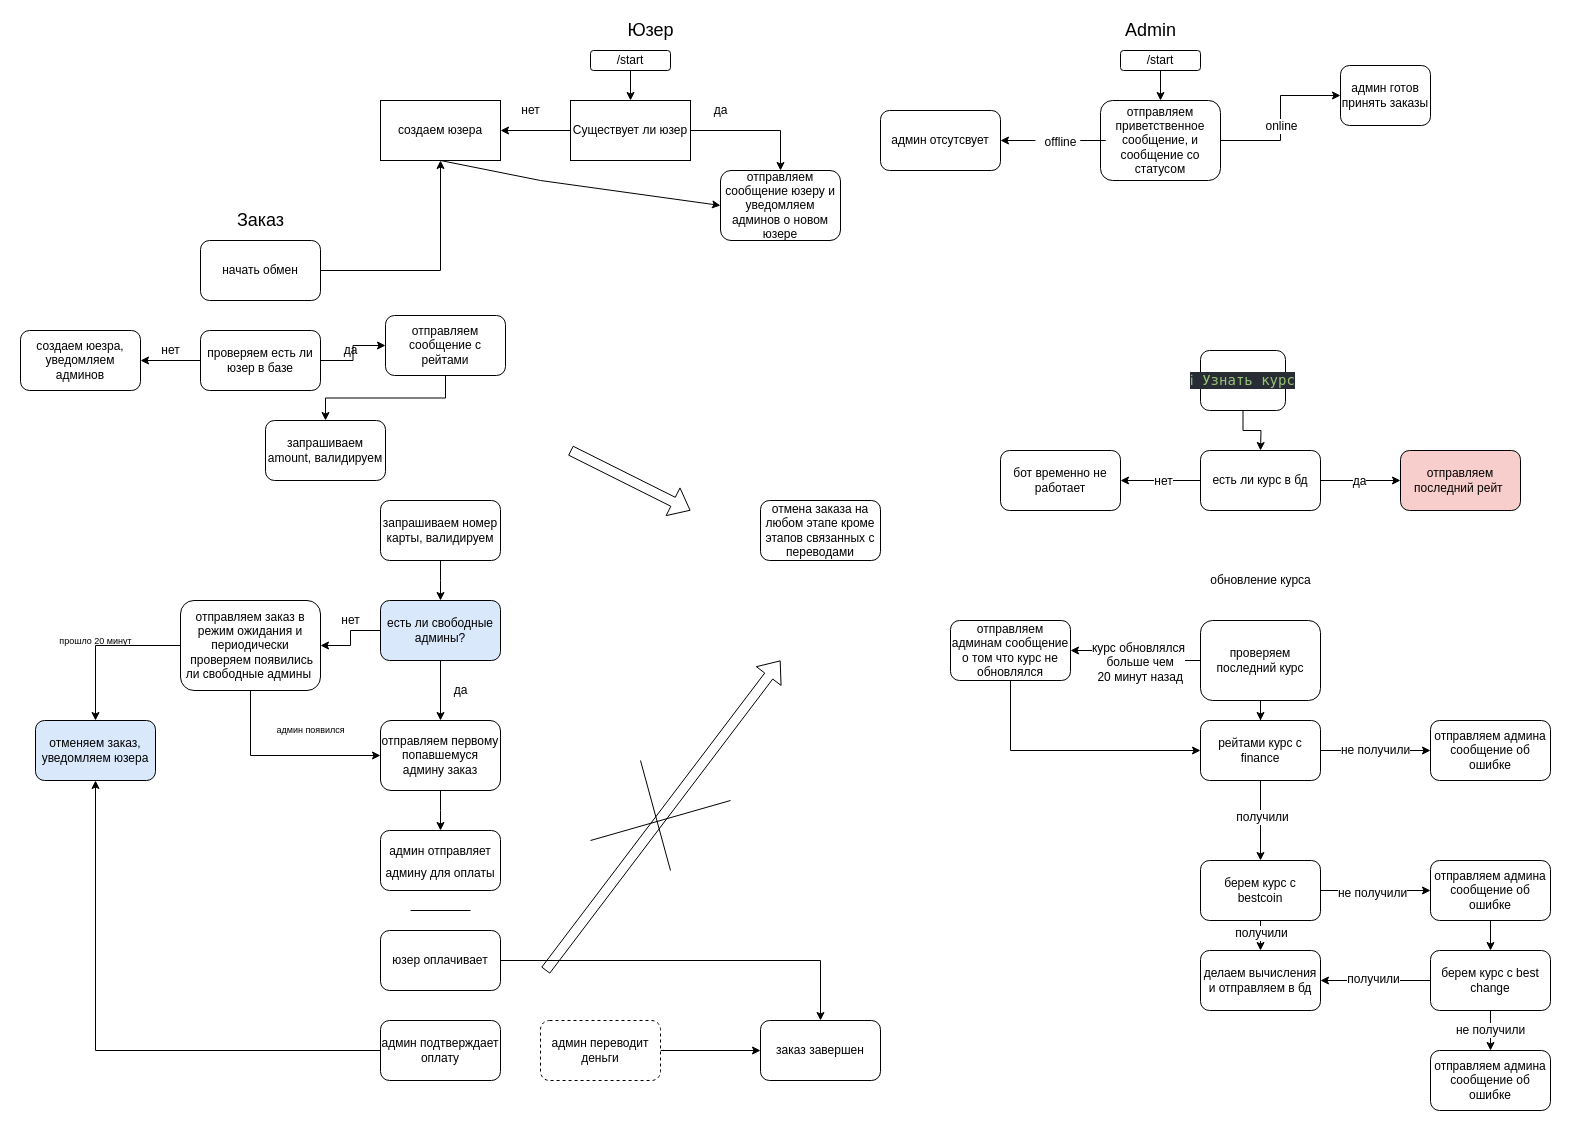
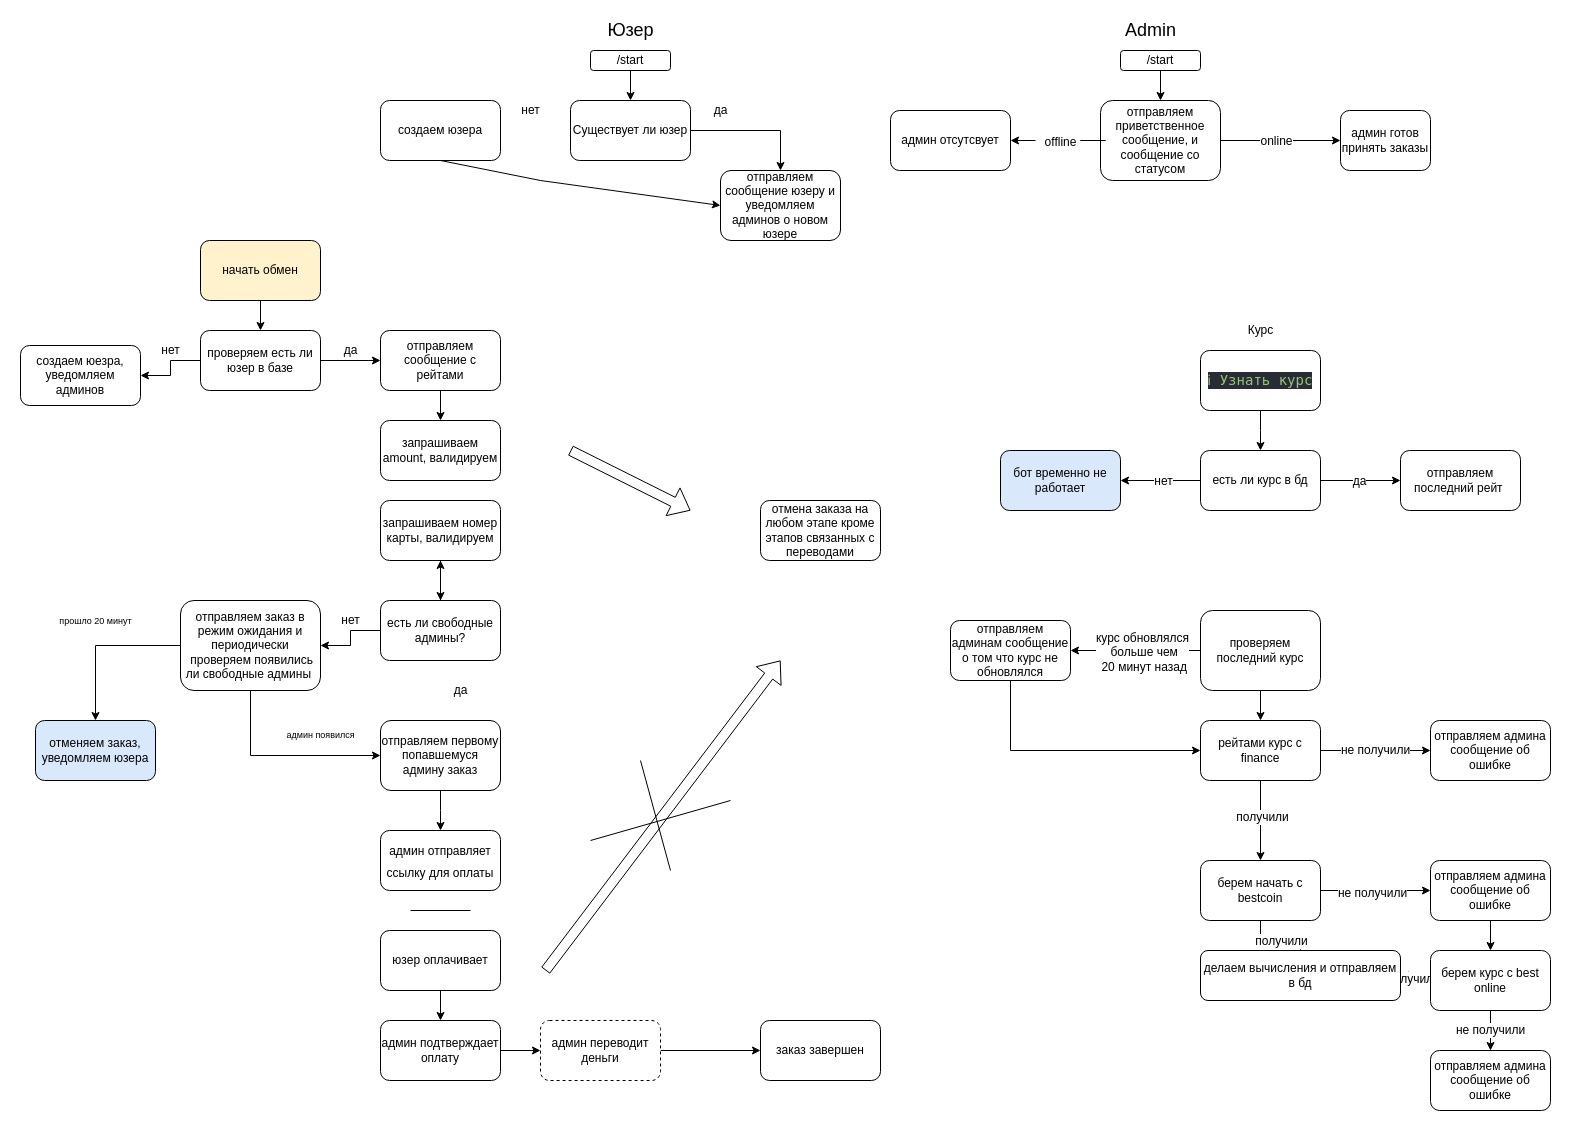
node "Юзер": moved (651, 31) -> (631, 31)
node "админ готов принять заказы": moved (1386, 96) -> (1386, 141)
node "создаем юзера": shape rectangle -> rounded rectangle
edge "Существует ли юзер" -> "создаем юзера": removed
node "Существует ли юзер": shape rectangle -> rounded rectangle
node "админ отсутсвует": moved (941, 141) -> (951, 141)
node "Заказ": removed
node "начать обмен": fillcolor #ffffff -> #fff2cc
edge "начать обмен" -> "создаем юзера": now "начать обмен" -> "проверяем есть ли юзер в базе"
node "Курс": added
node "отправляем сообщение с рейтами": moved (446, 346) -> (441, 361)
node "создаем юезра, уведомляем админов": moved (81, 361) -> (81, 376)
node "ℹ️ Узнать курс": size 85x60 -> 120x60
node "запрашиваем amount, валидируем": moved (326, 451) -> (441, 451)
node "бот временно не работает": fillcolor #ffffff -> #dae8fc
node "отправляем последний рейт": fillcolor #f8cecc -> #ffffff
node "обновление курса": removed
node "есть ли свободные админы?": fillcolor #dae8fc -> #ffffff
node "прошло 20 минут": moved (96, 641) -> (96, 621)
node "проверяем последний курс": moved (1261, 661) -> (1261, 651)
edge "есть ли свободные админы?" -> "отправляем первому попавшемуся админу заказ": now "есть ли свободные админы?" -> "запрашиваем номер карты, валидируем"
node "админ появился": moved (311, 731) -> (321, 736)
node "админ отправляет админу для оплаты": label "админ отправляет админу для оплаты" -> "админ отправляет ссылку для оплаты"
node "берем курс с bestcoin": label "берем курс с bestcoin" -> "берем начать с bestcoin"
edge "юзер оплачивает" -> "заказ завершен": now "юзер оплачивает" -> "админ подтверждает оплату"
node "делаем вычисления и отправляем в бд": size 120x60 -> 200x50
node "берем курс с best change": label "берем курс с best change" -> "берем курс с best online"
edge "админ подтверждает оплату" -> "отменяем заказ, уведомляем юзера": now "админ подтверждает оплату" -> "админ переводит деньги"
